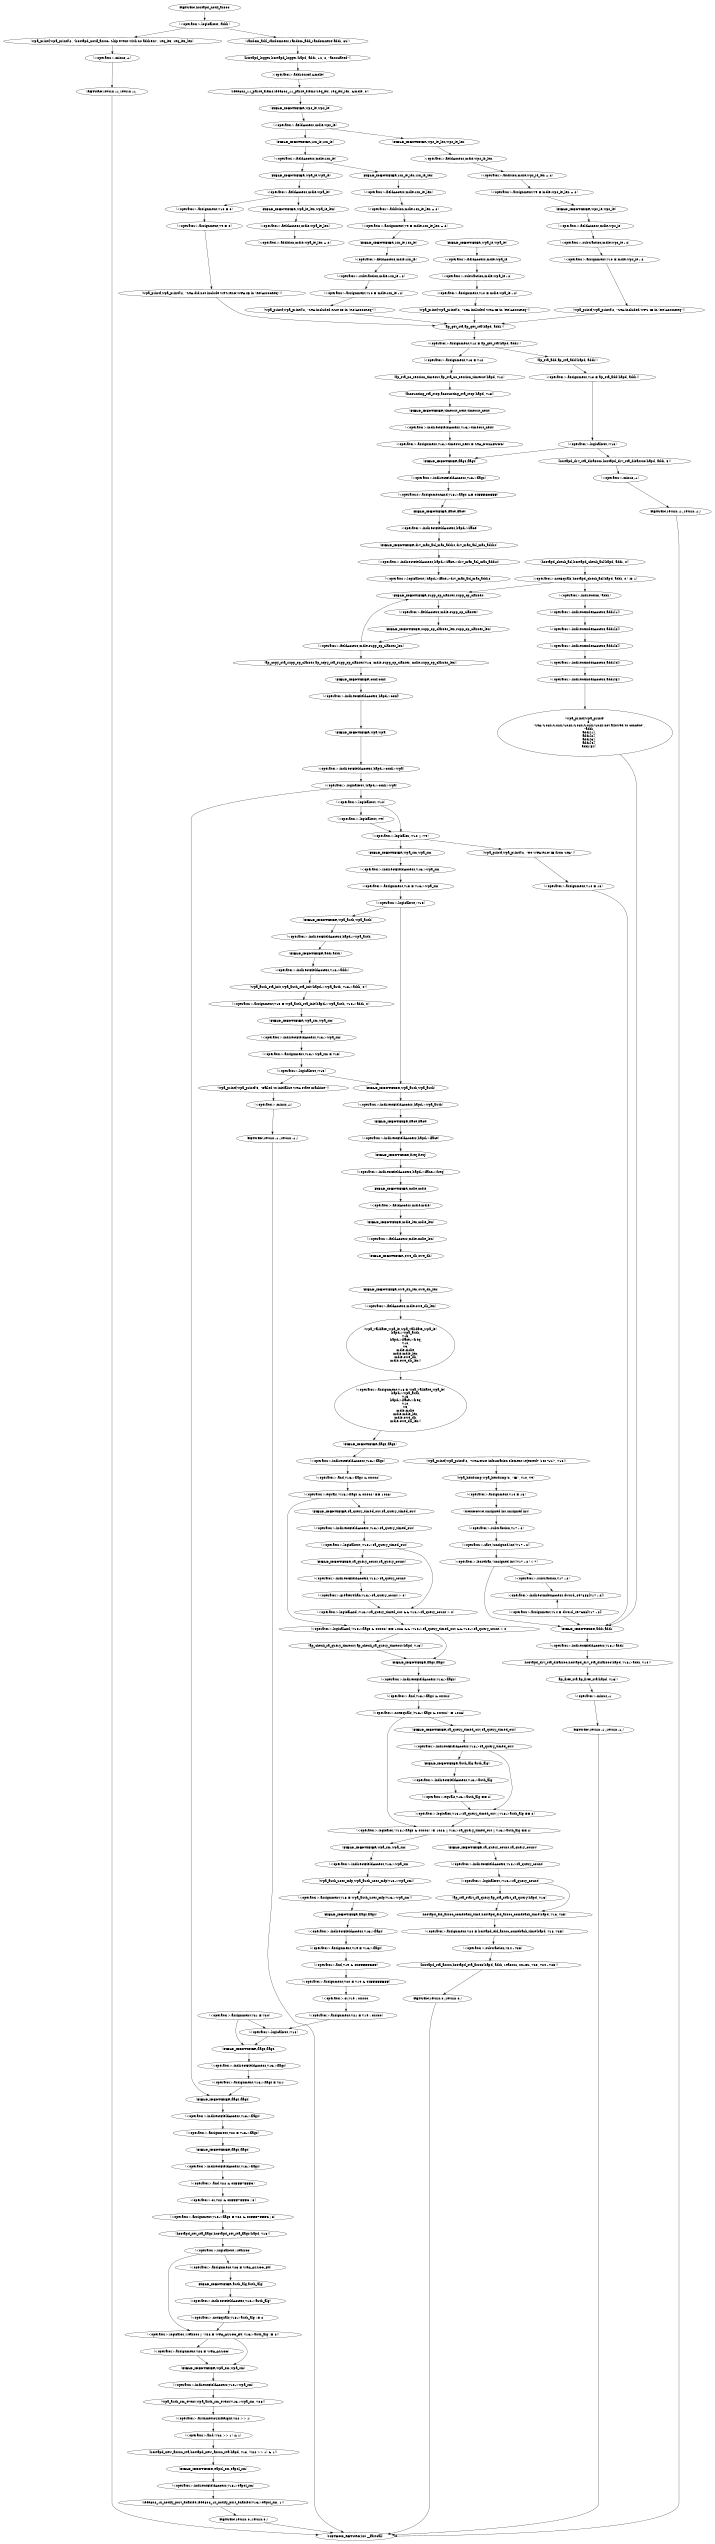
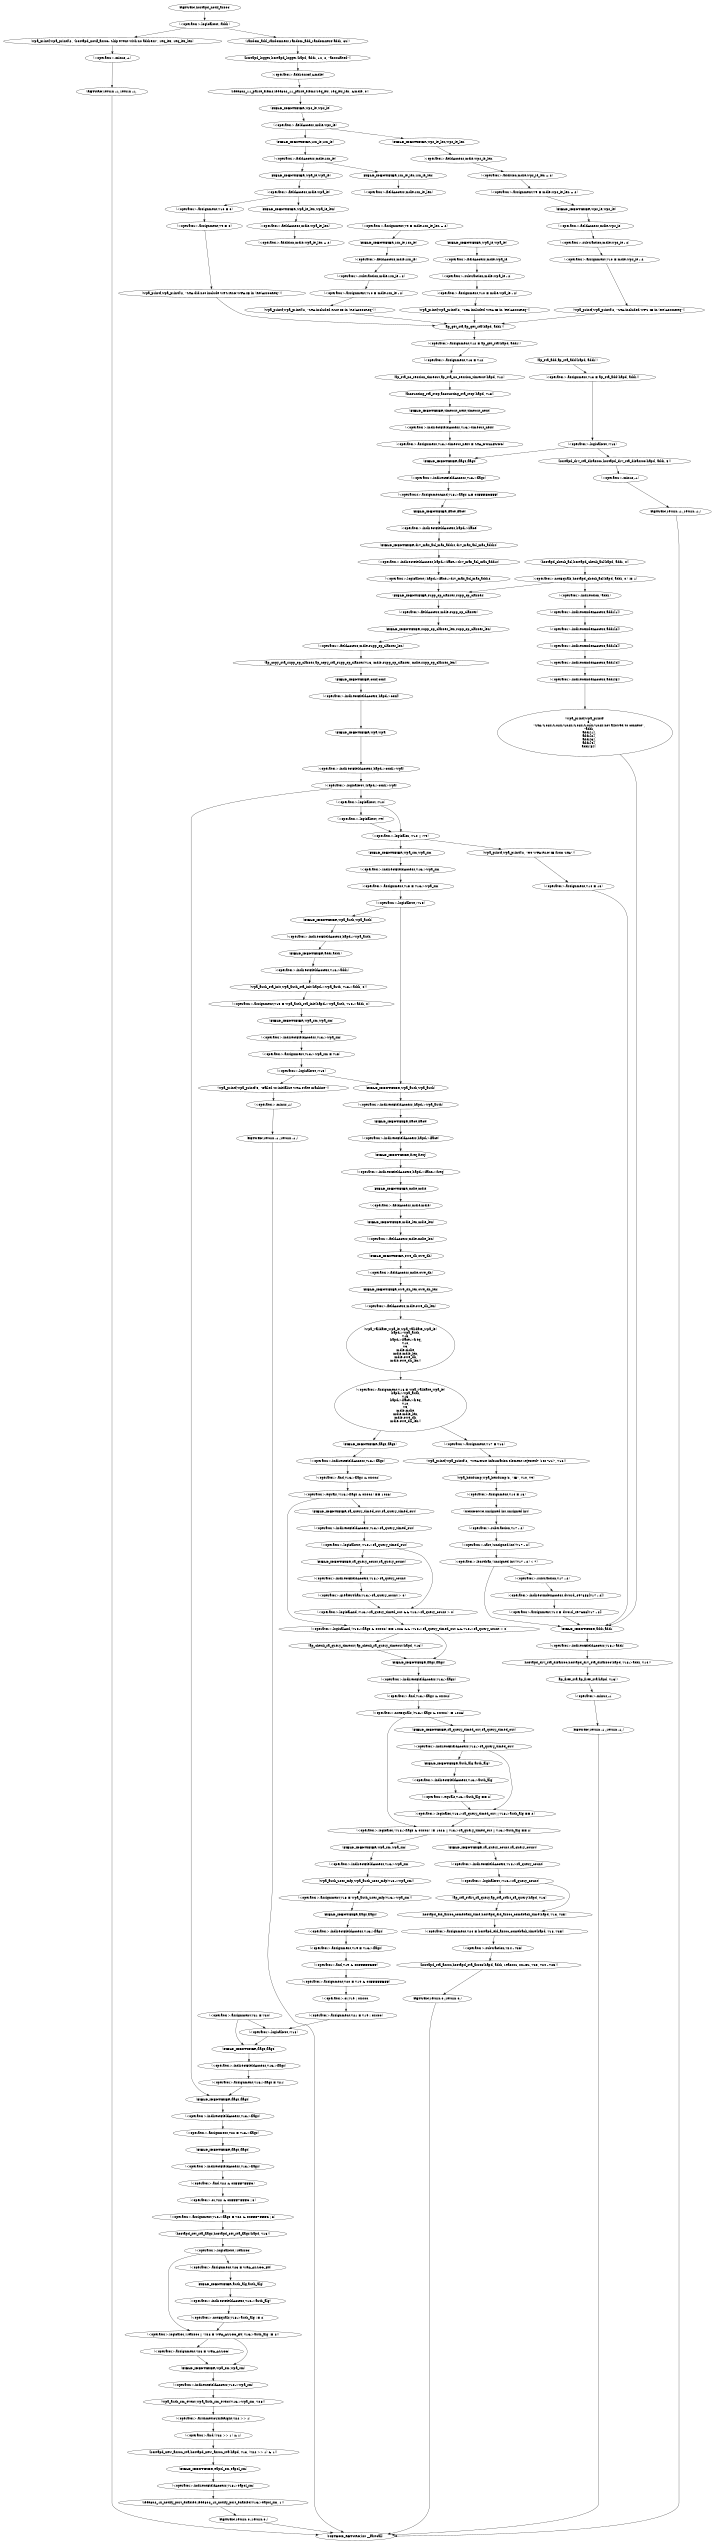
node "(<operator>.addition,mdie.rsn_ie_len + 2)": removed
edge "(<operator>.assignment,v12 = ap_get_sta(hapd, addr))" -> "(ap_sta_add,ap_sta_add(hapd, addr))": removed
edge "(<operator>.fieldAccess,mdie.supp_op_classes_len)" -> "(FIELD_IDENTIFIER,supp_op_classes,supp_op_classes)": now "(<operator>.logicalNot,!hapd->iface->drv_max_acl_mac_addrs)" -> "(FIELD_IDENTIFIER,supp_op_classes,supp_op_classes)"
node "(<operator>.fieldAccess,mdie.owe_dh)": added
node "(<operator>.assignment,v17 = v16)": added
edge "(<operator>.assignment,v14 = dword_497658[v17 - 2])" -> "(<operator>.indirectIndexAccess,dword_497658[v17 - 2])": reversed
